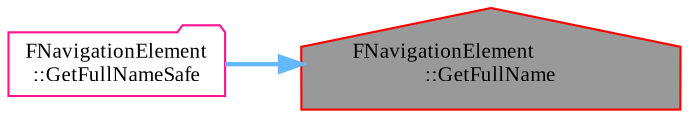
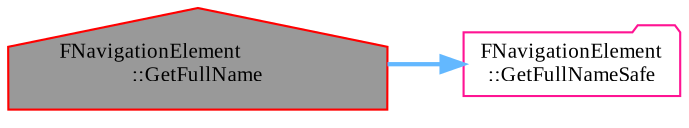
edge "FNavigationElement ::GetFullNameSafe" -> "FNavigationElement ::GetFullName": reversed
